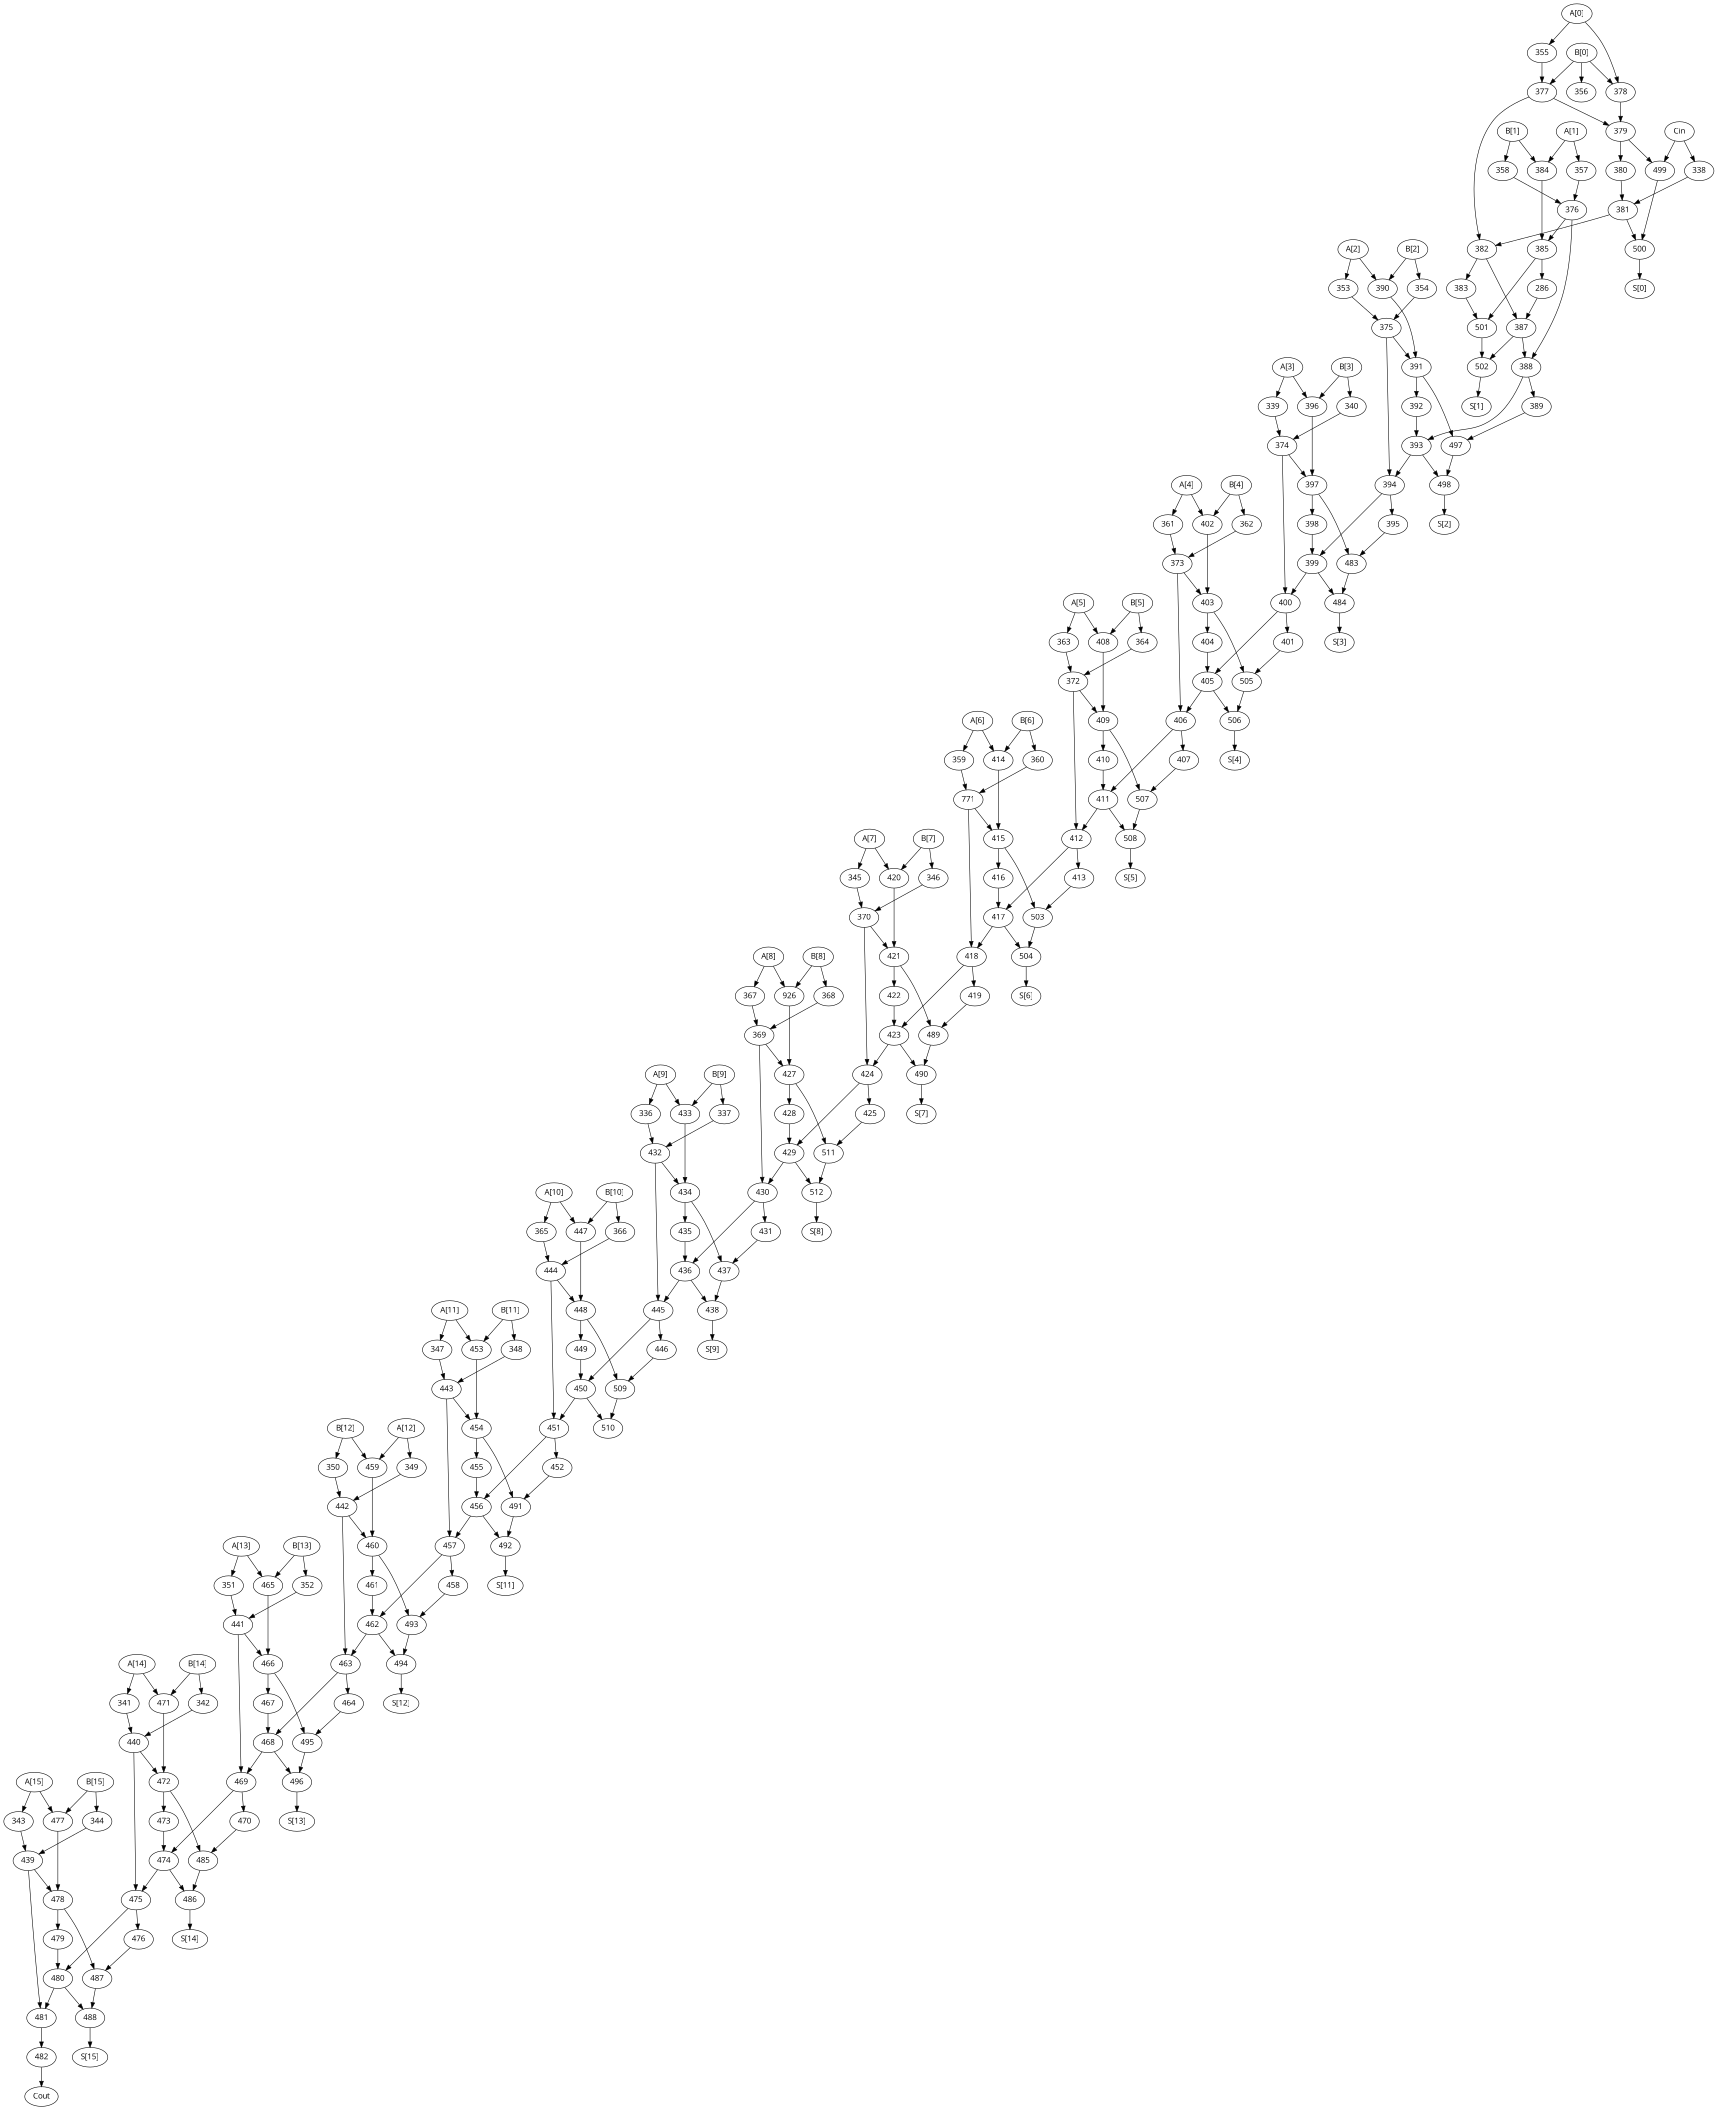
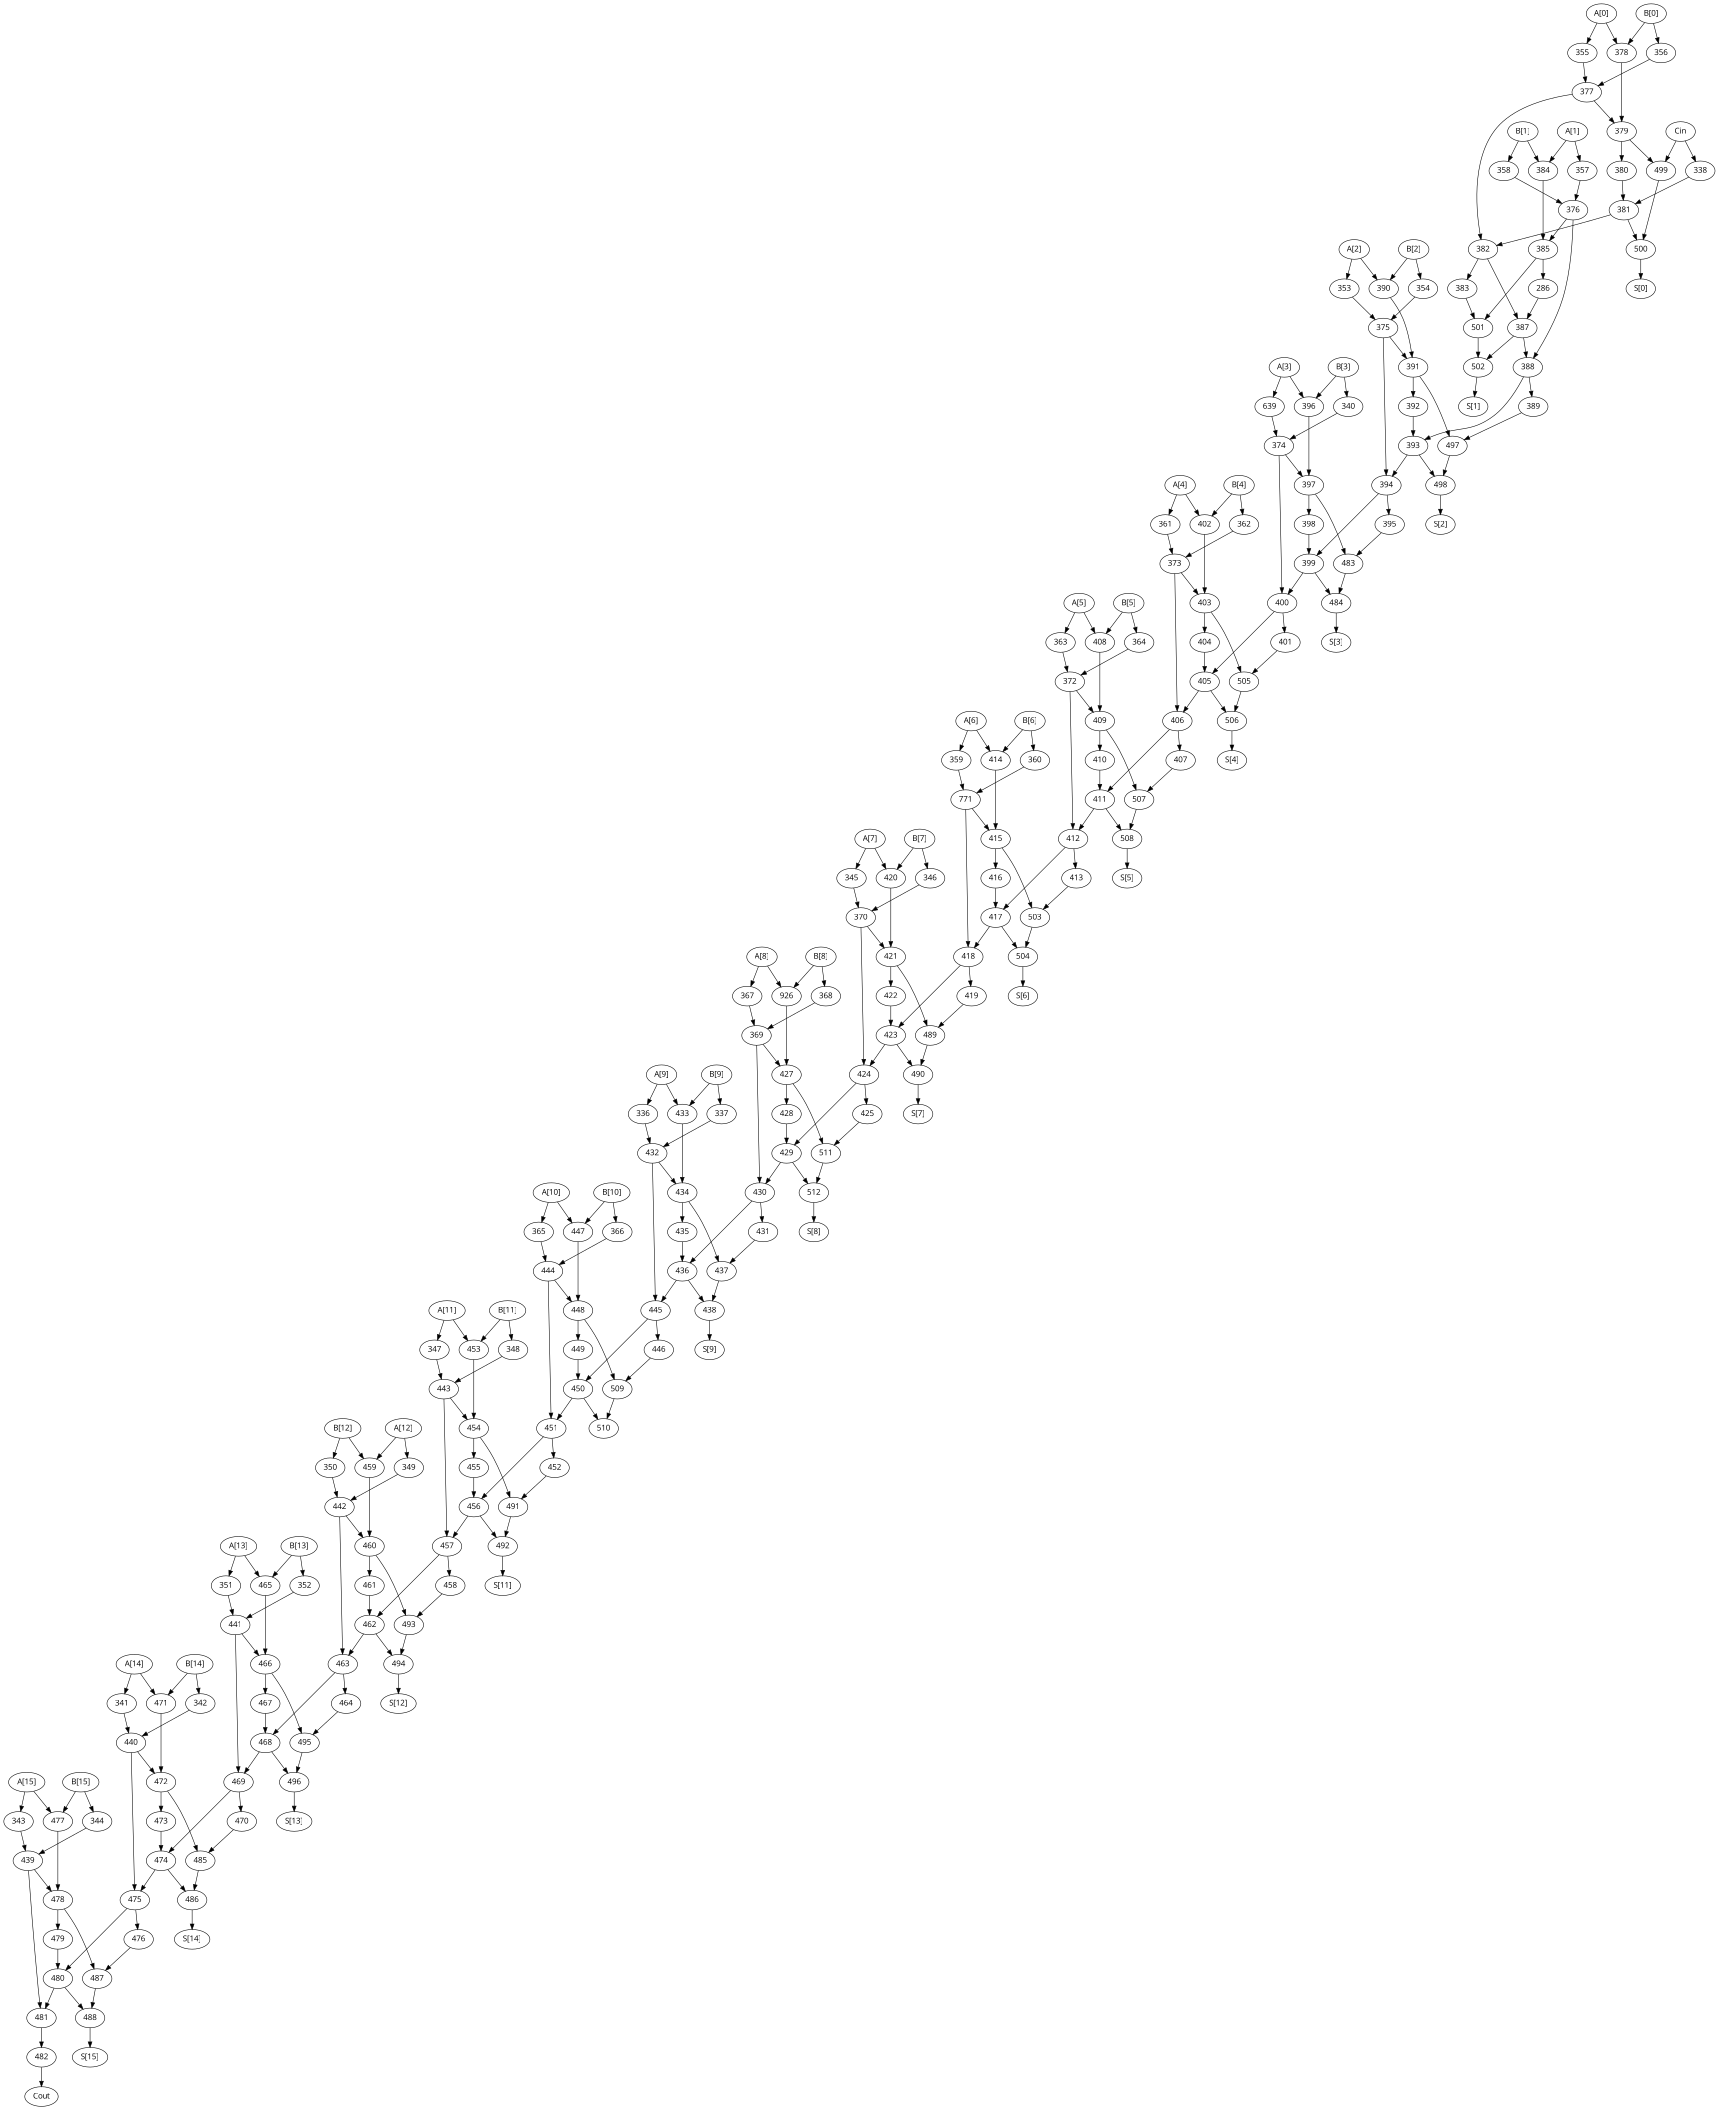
edge "B[0]" -> "377": now "356" -> "377"
node "339": label "339" -> "639"
